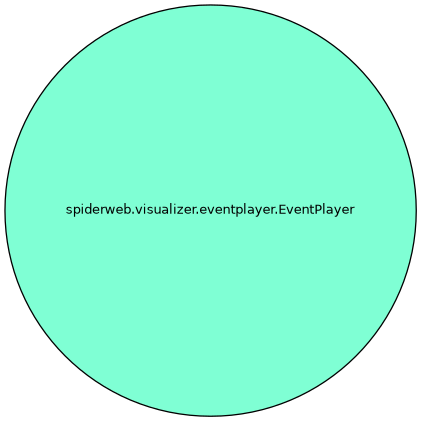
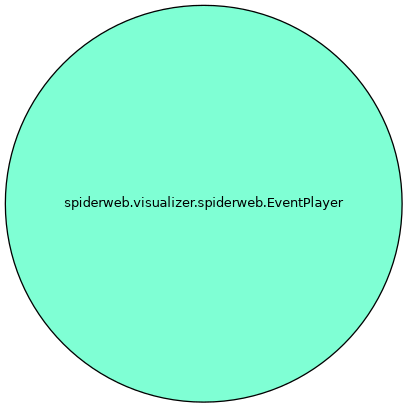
node "spiderweb.visualizer.eventplayer.EventPlayer": label "spiderweb.visualizer.eventplayer.EventPlayer" -> "spiderweb.visualizer.spiderweb.EventPlayer"
